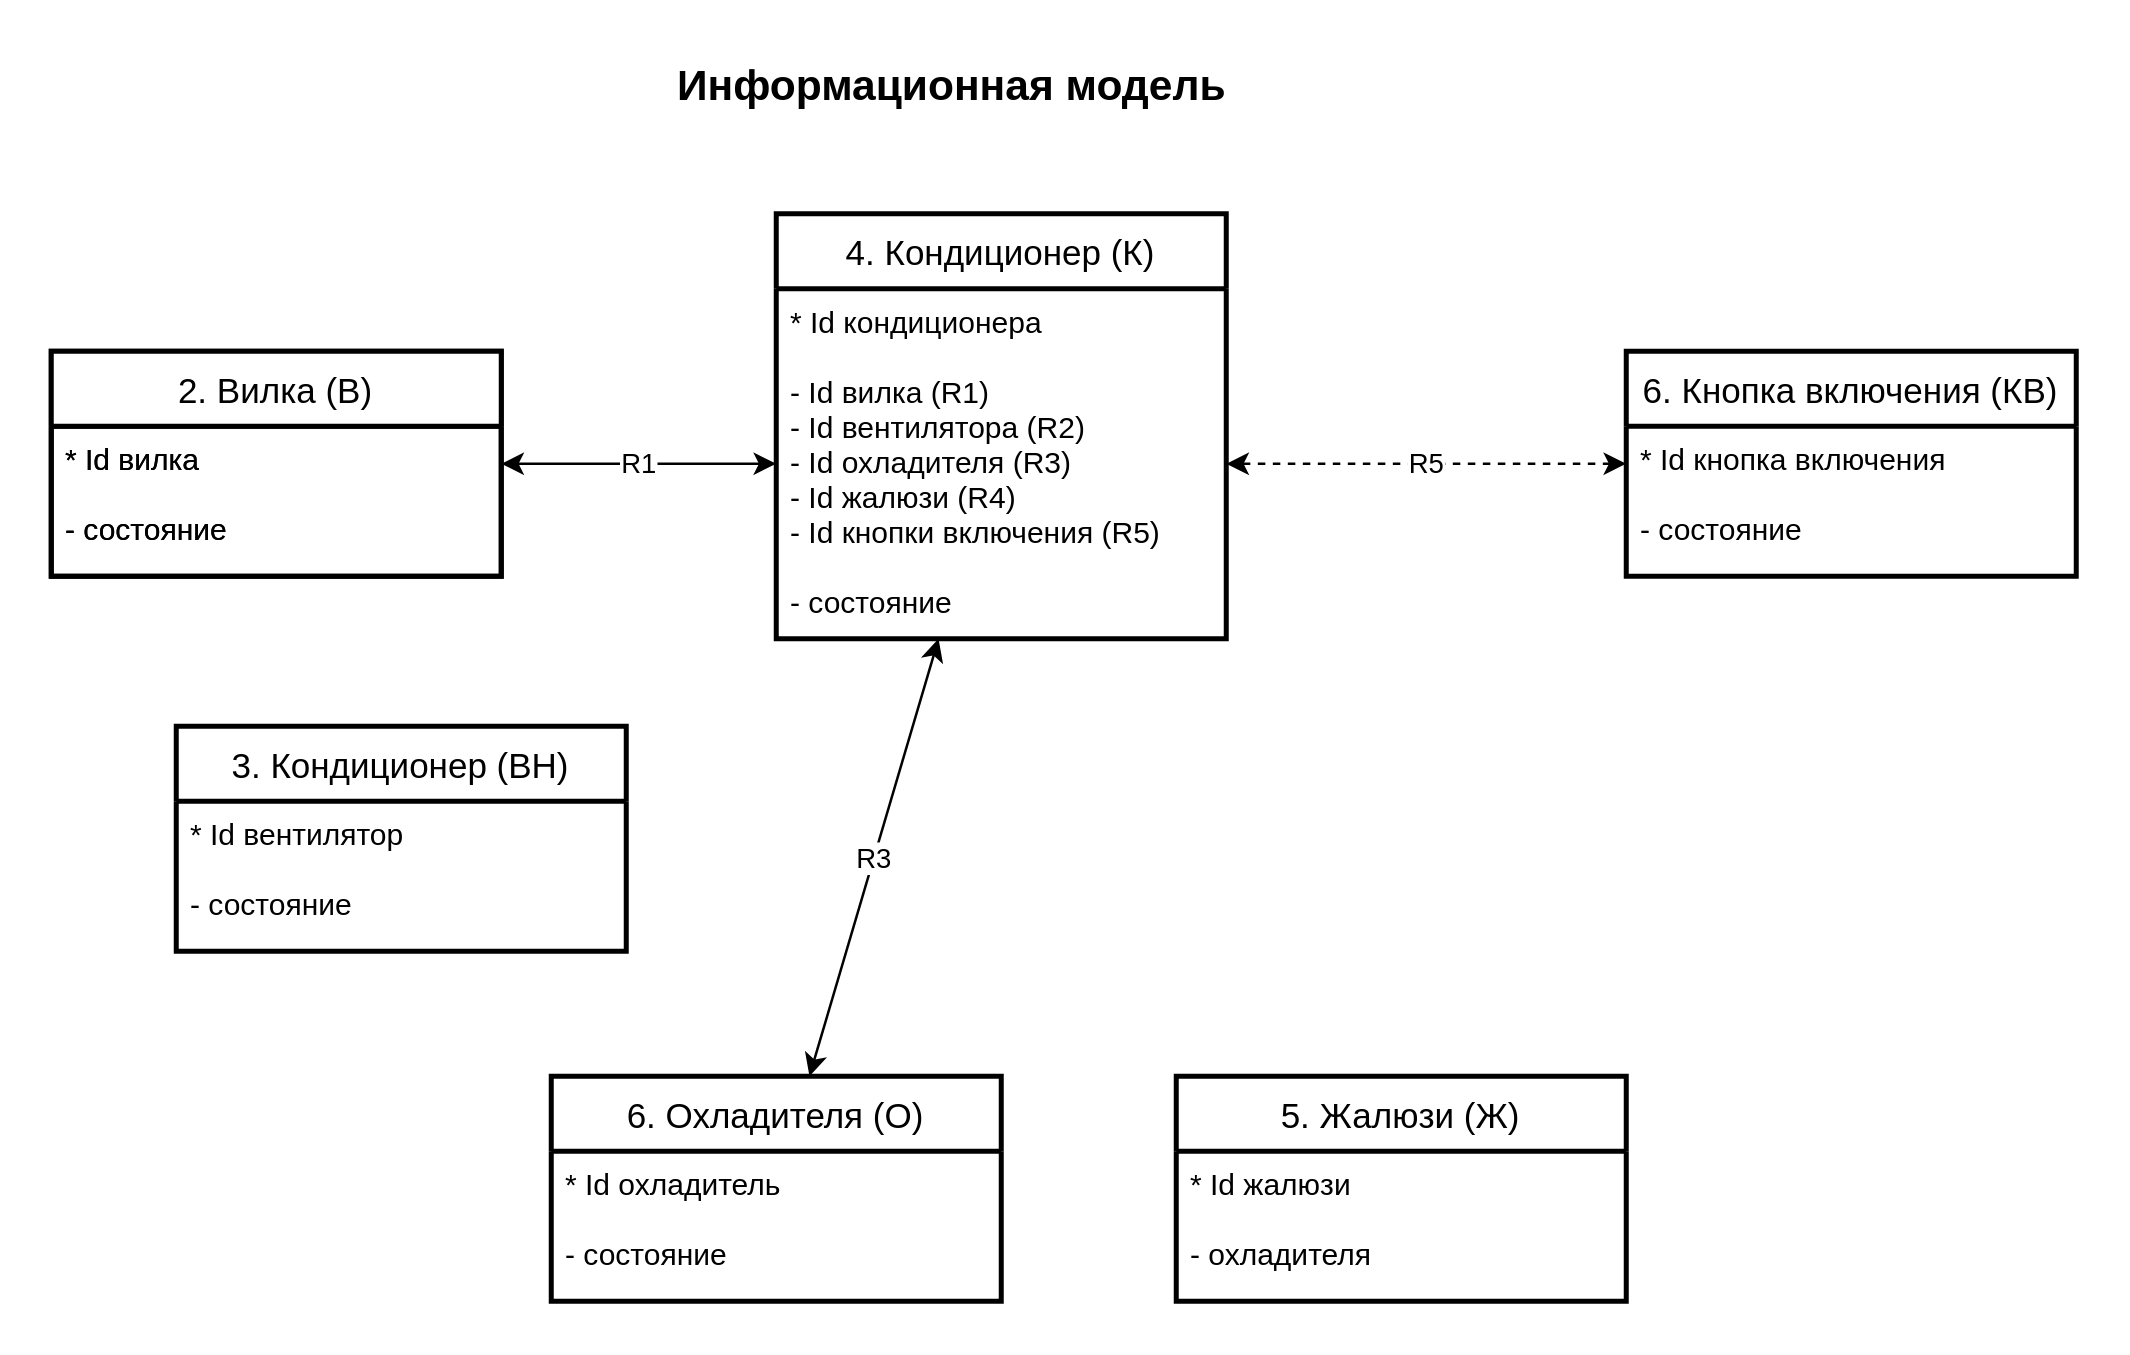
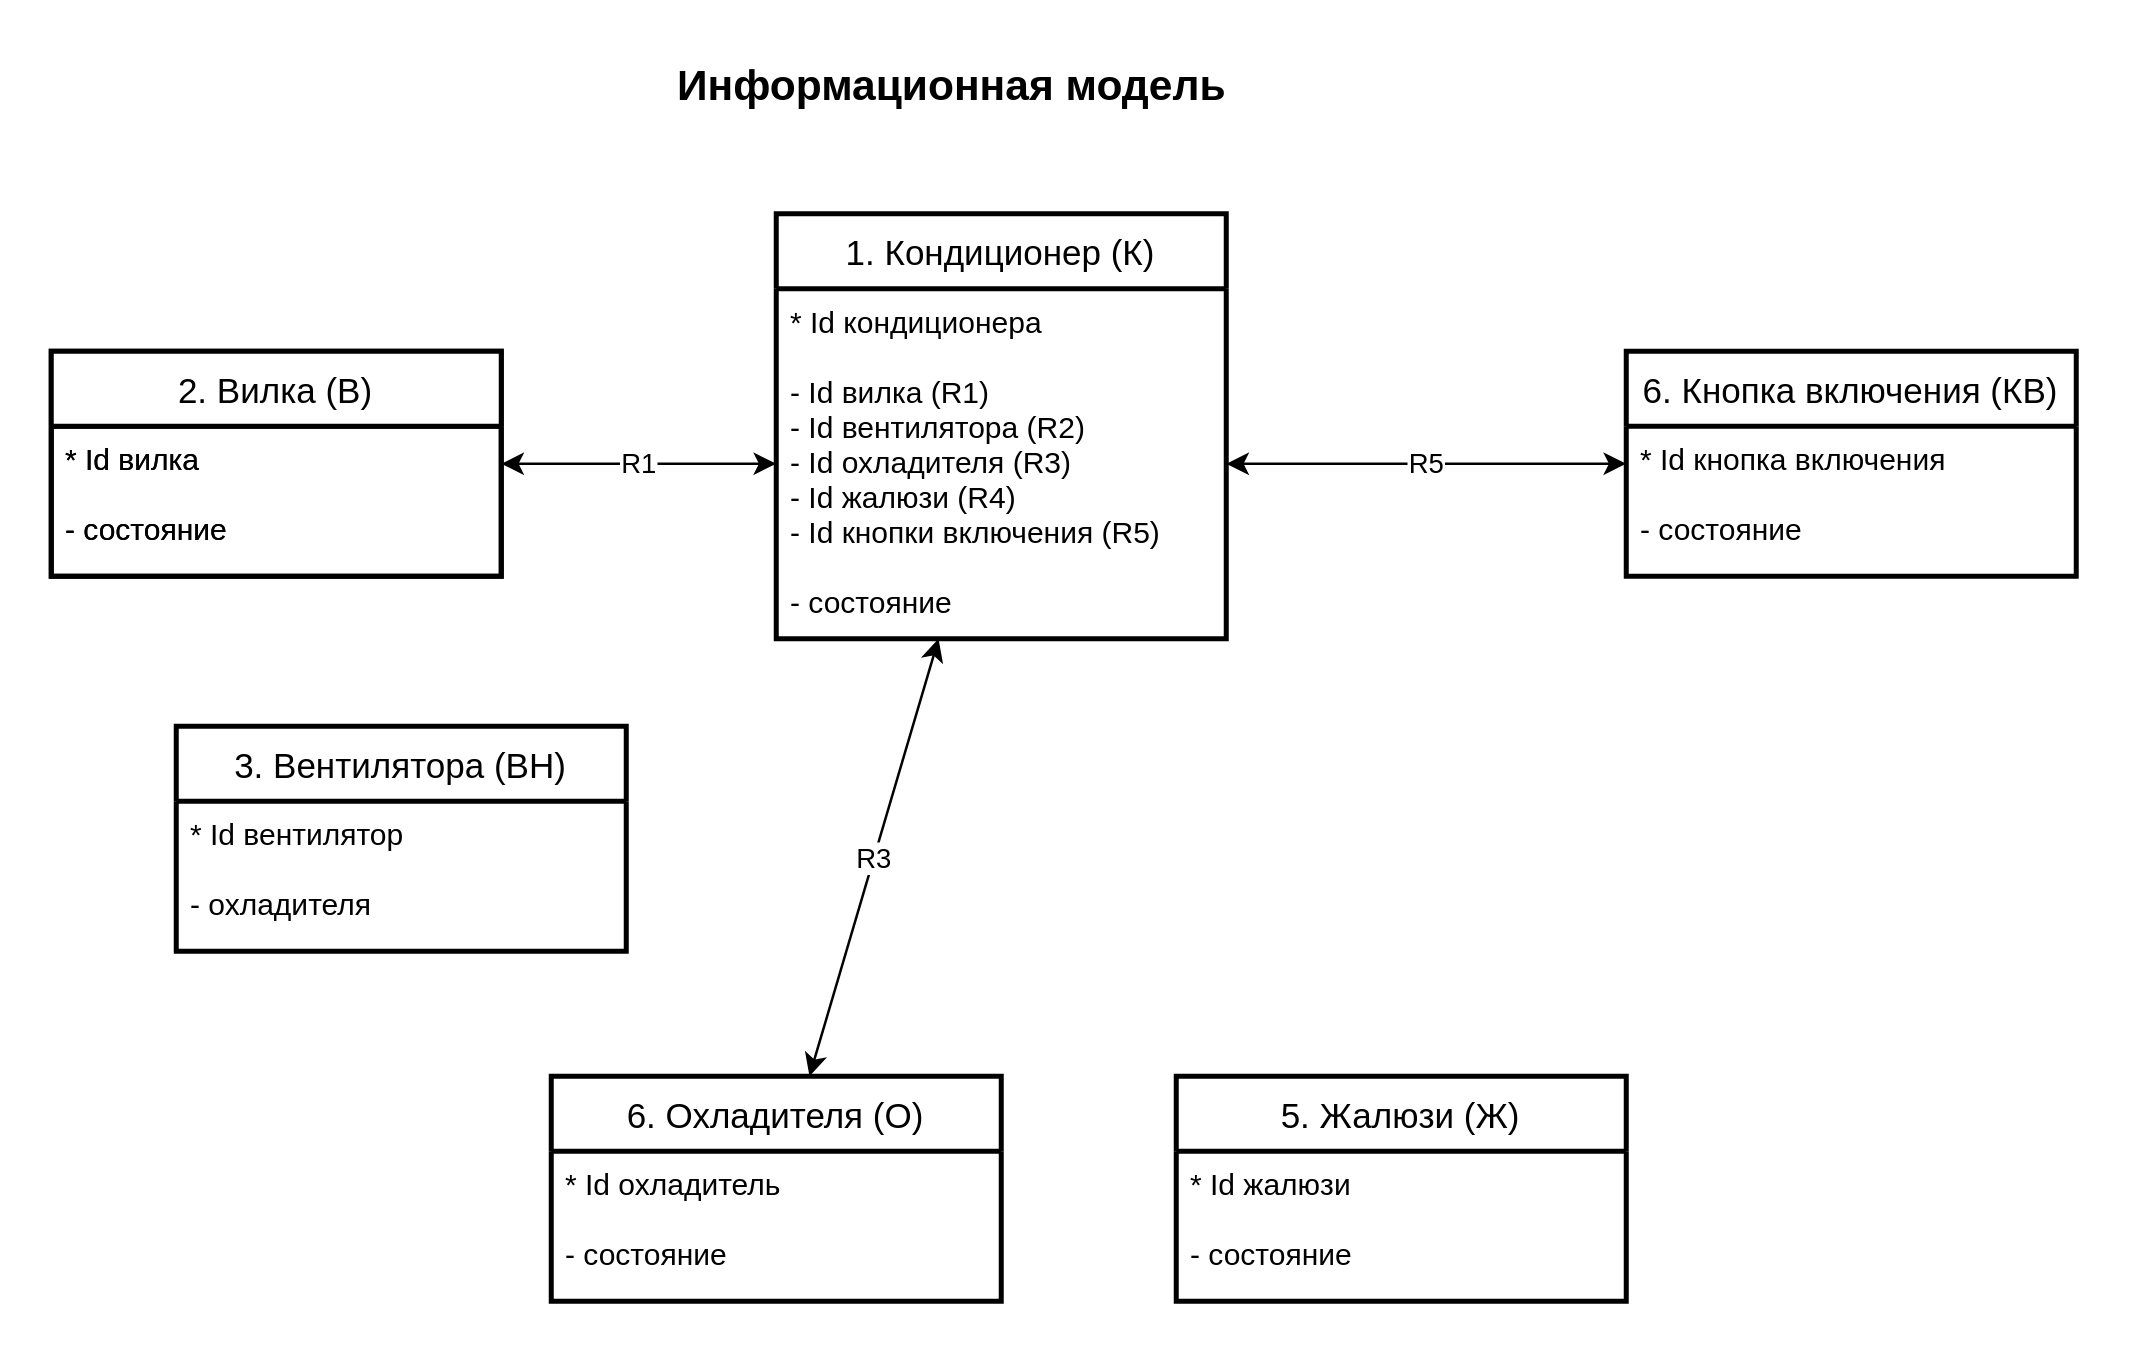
node "4. Кондиционер (К)": label "4. Кондиционер (К)" -> "1. Кондиционер (К)"
edge "* Id кондиционера - Id вилка (R1) - Id вентилятора (R2) - Id охладителя (R3) - Id жалюзи (R4) - Id кнопки включения (R5) - состояние" -- "6. Кнопка включения (КВ)": style dashed -> solid
node "3. Кондиционер (ВН)": label "3. Кондиционер (ВН)" -> "3. Вентилятора (ВН)"
node "* Id вентилятор - состояние": label "* Id вентилятор - состояние" -> "* Id вентилятор - охладителя"
node "* Id жалюзи - охладителя": label "* Id жалюзи - охладителя" -> "* Id жалюзи - состояние"
